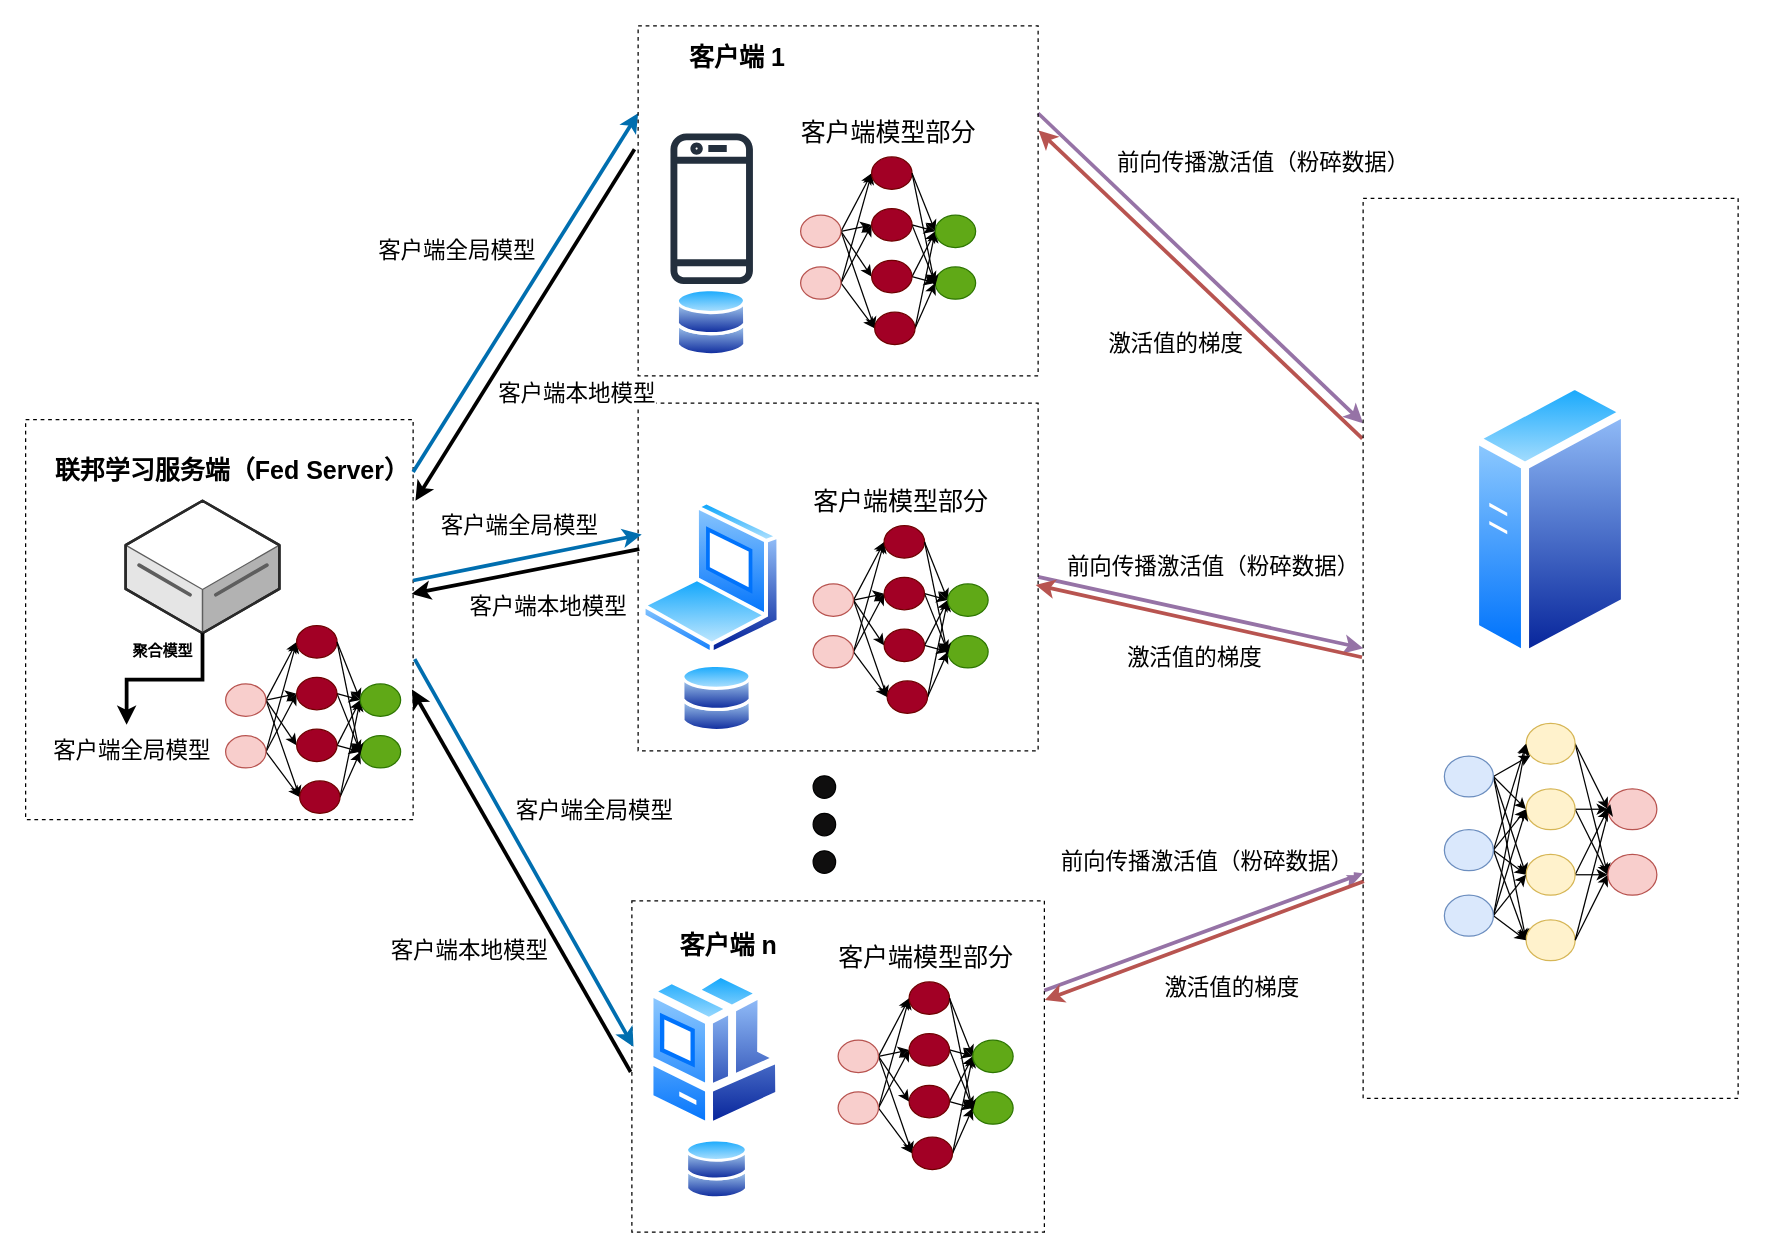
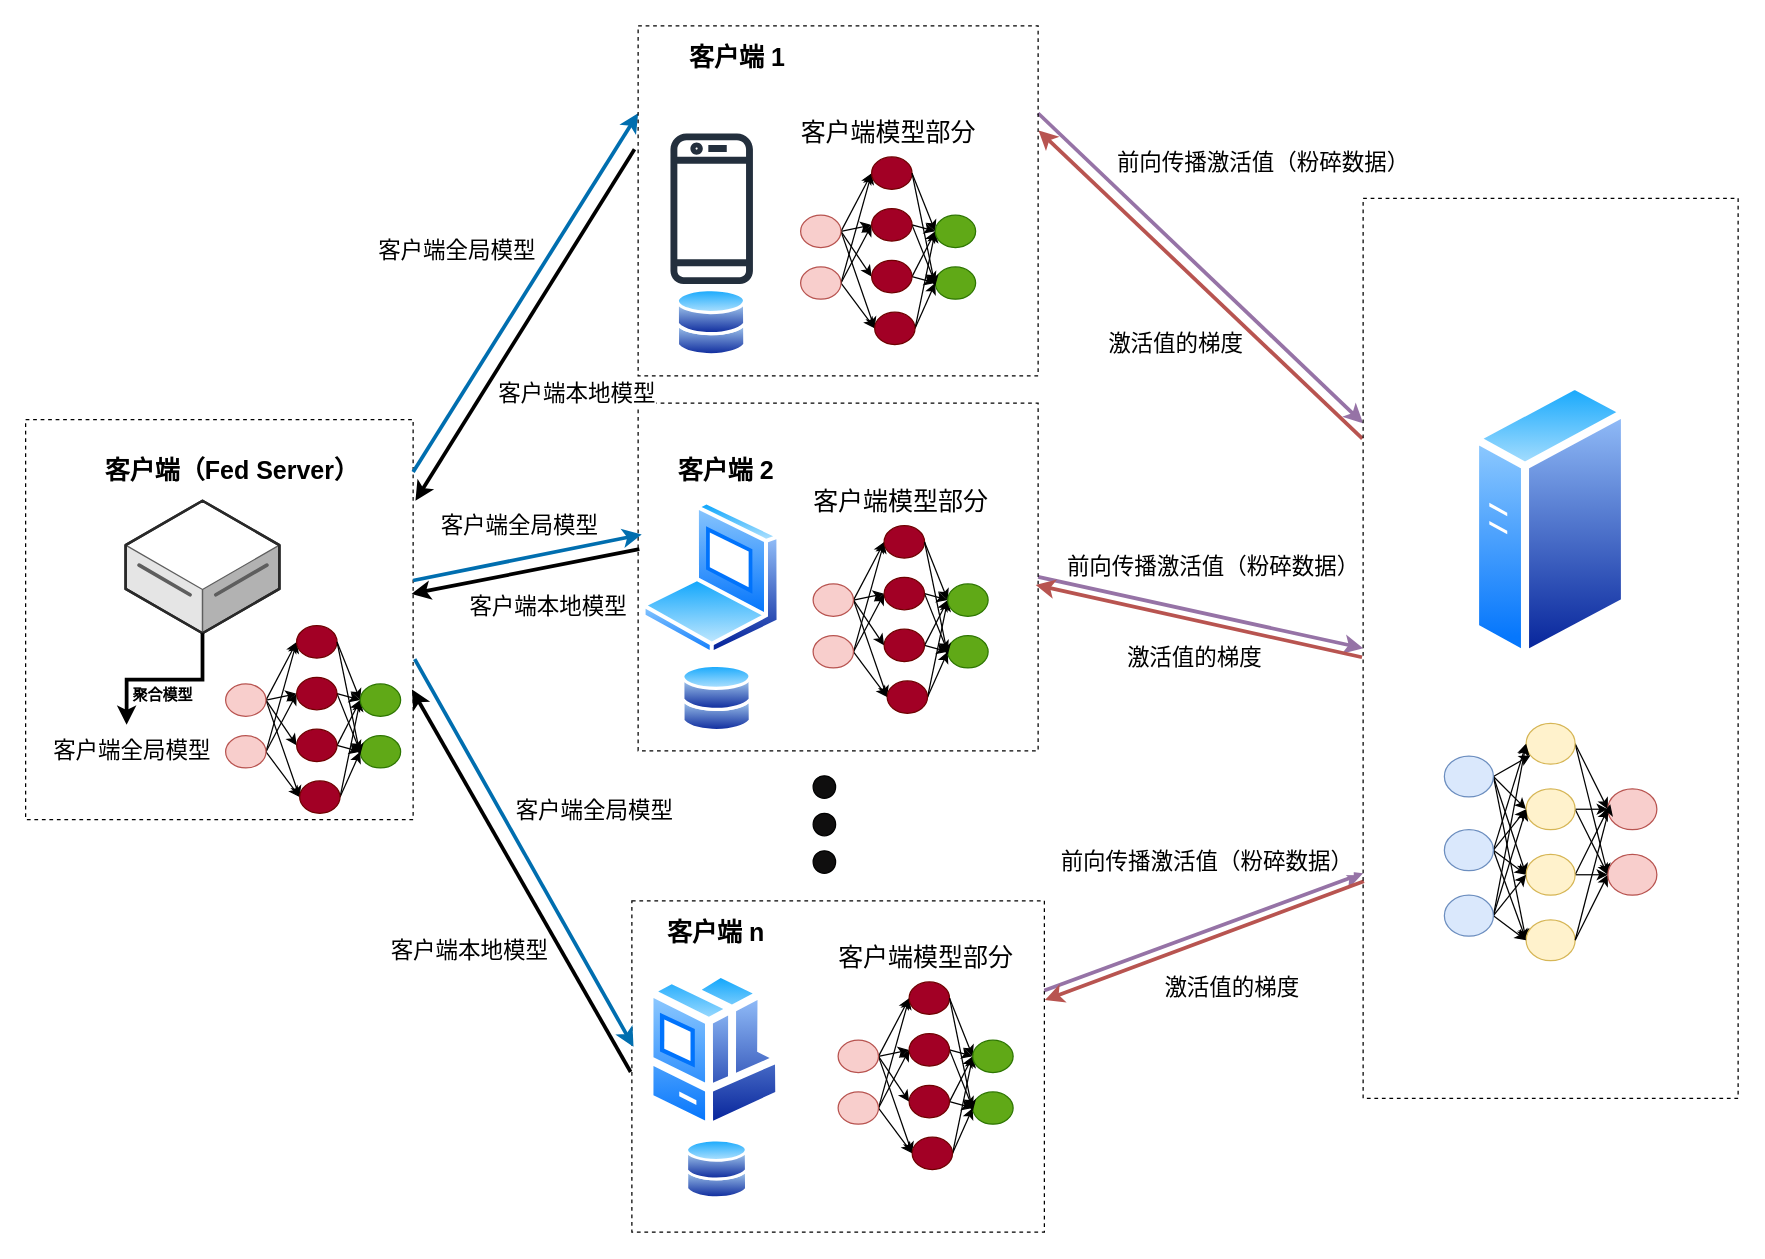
node "联邦学习服务端（Fed Server）": label "联邦学习服务端（Fed Server）" -> "客户端（Fed Server）"
node "客户端 2": added
node "聚合模型": moved (163, 652) -> (163, 696)
node "客户端 n": moved (728, 944) -> (715, 932)
